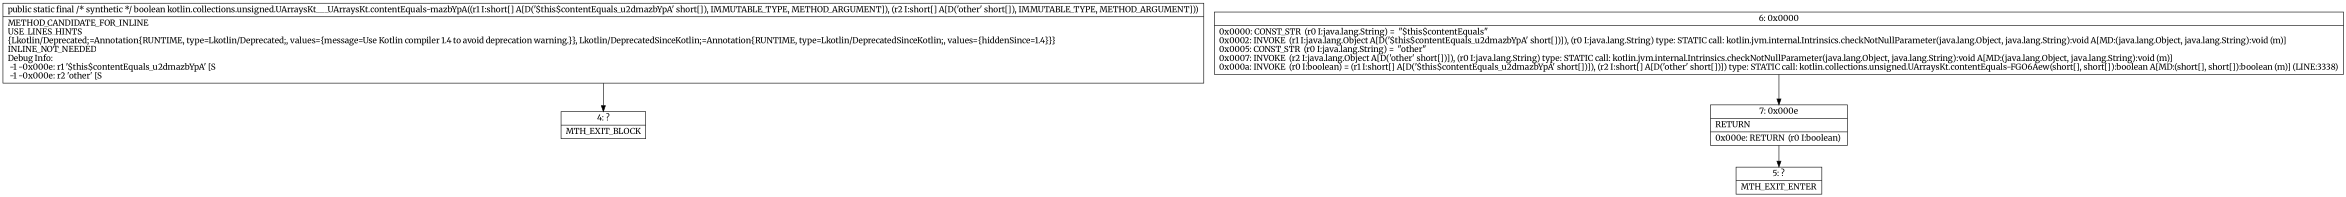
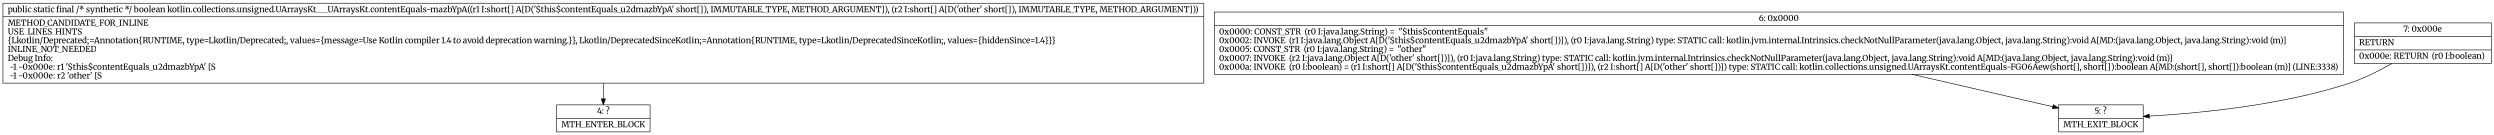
edge "6: 0x0000" -> "7: 0x000e": now "6: 0x0000" -> "5: ?"
node "4: ?": text "MTH_EXIT_BLOCK" -> "MTH_ENTER_BLOCK"
node "5: ?": text "MTH_EXIT_ENTER" -> "MTH_EXIT_BLOCK"
